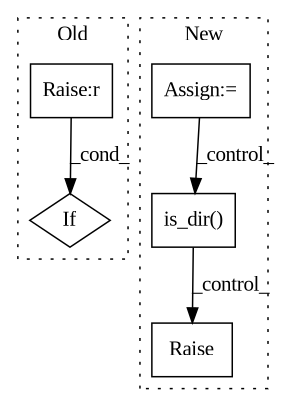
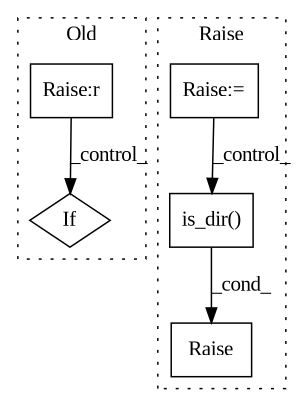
cluster "New": label "New" -> "Raise"
node "Assign:=": label "Assign:=" -> "Raise:="
edge "Raise:r" -> "If": label "_cond_" -> "_control_"
edge "is_dir()" -> "Raise": label "_control_" -> "_cond_"
